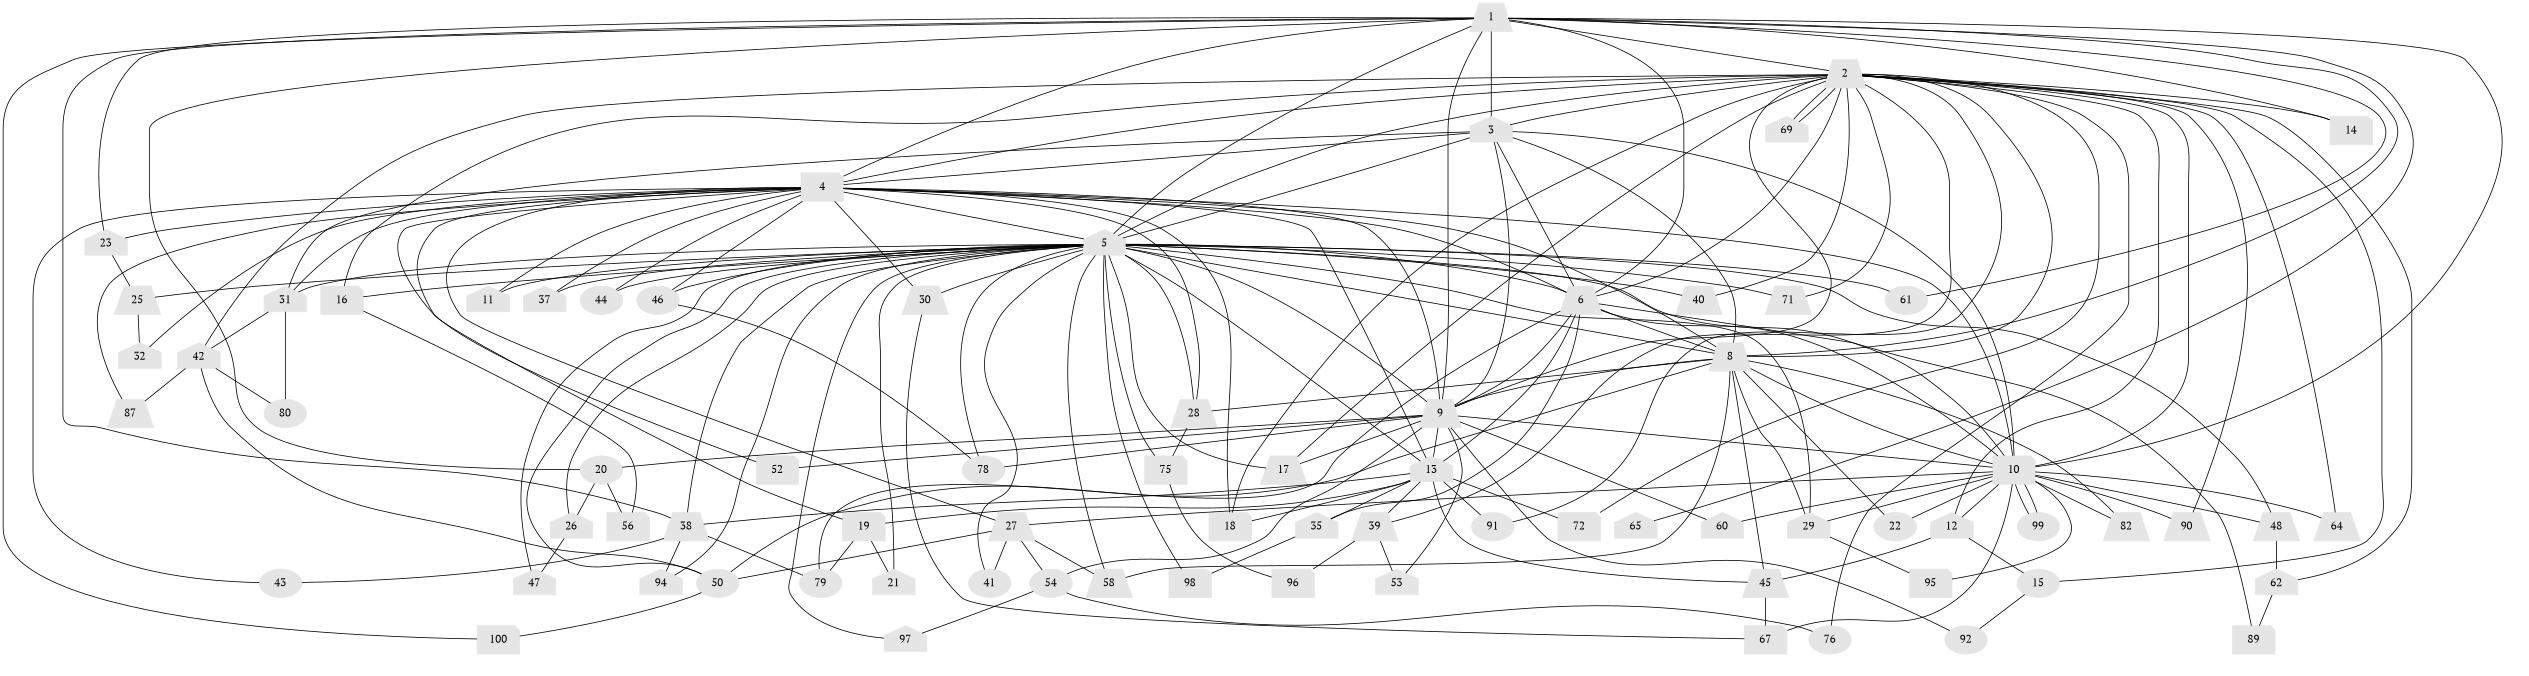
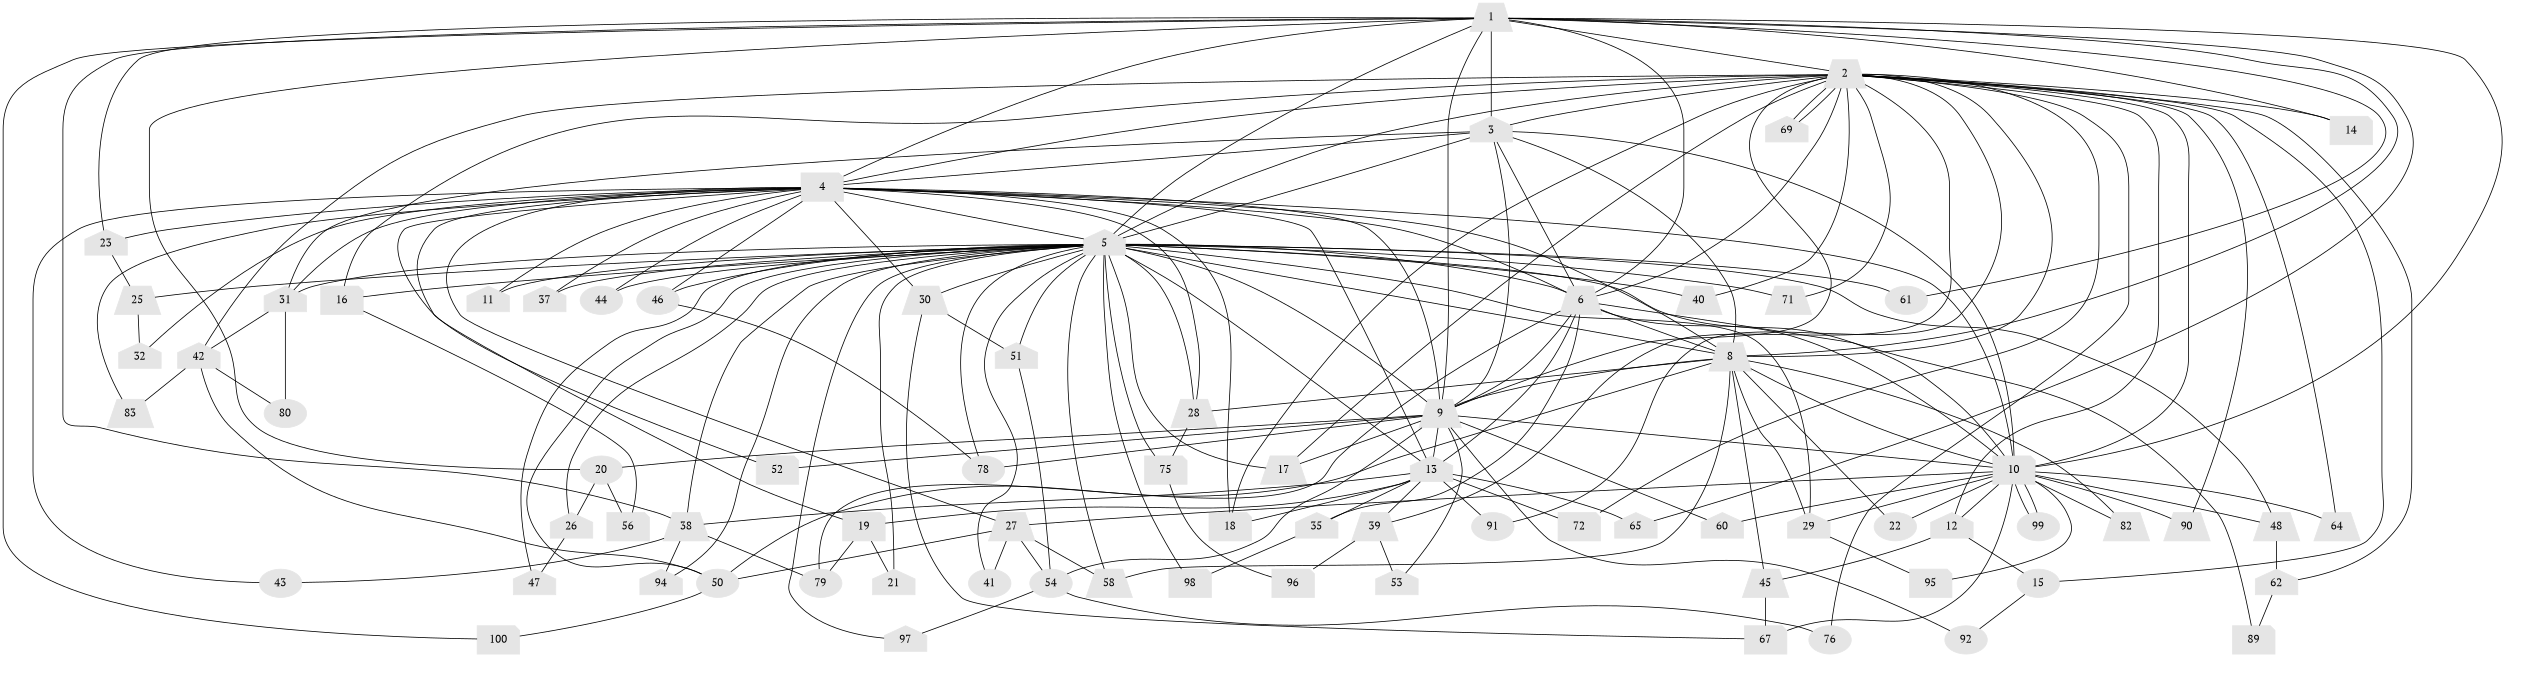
node "51": added
node "87": label "87" -> "83"
edge "13" -- "45": now "13" -- "65"
